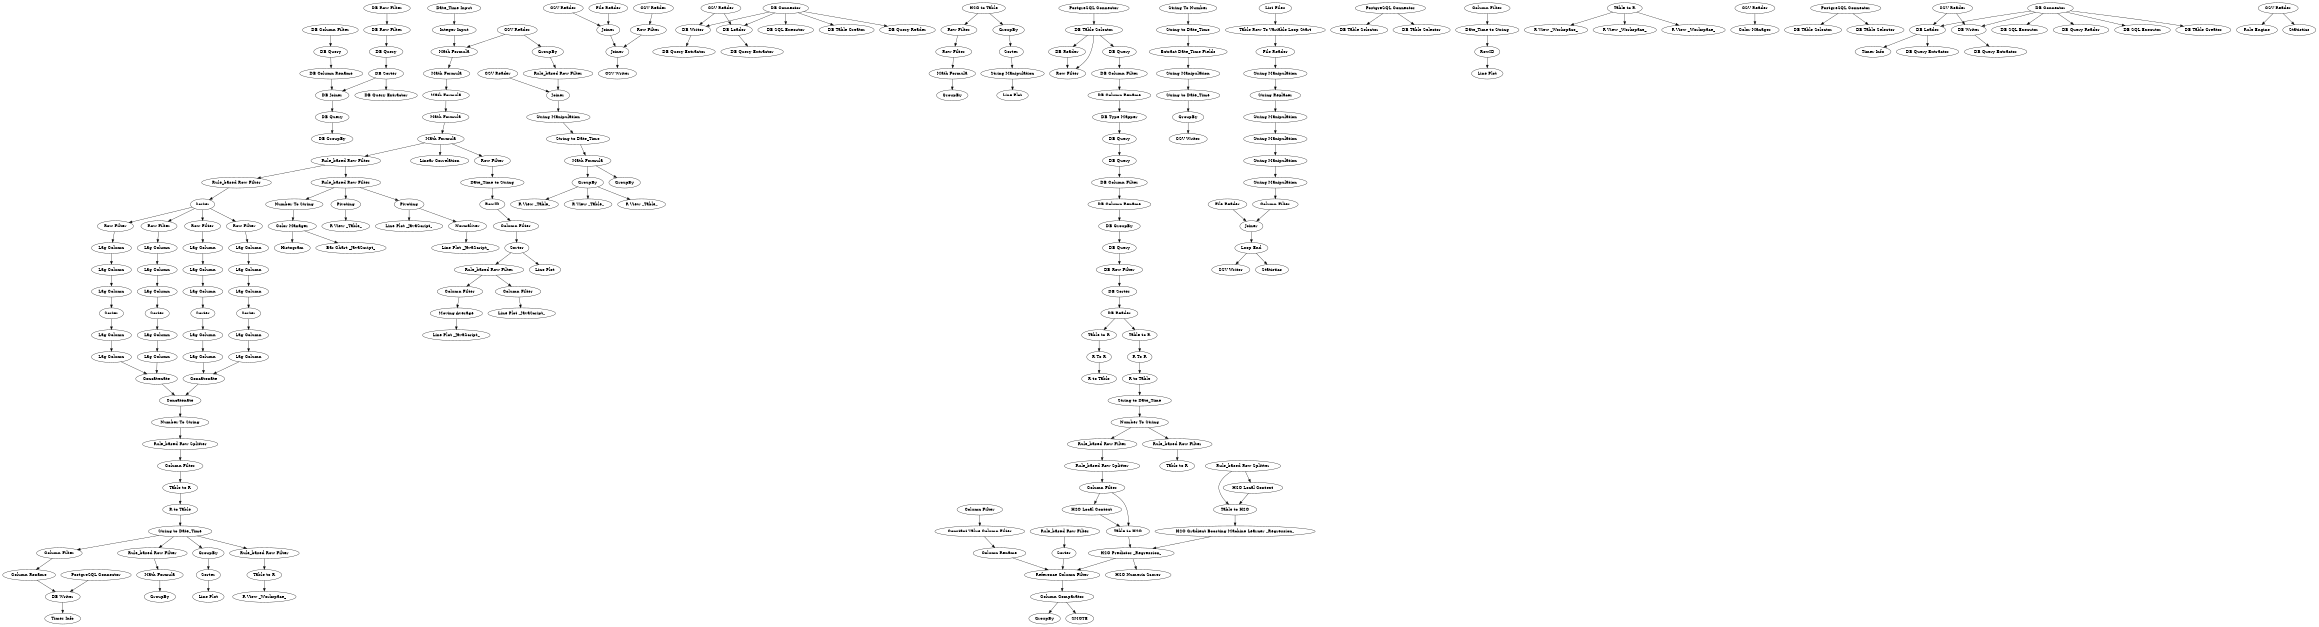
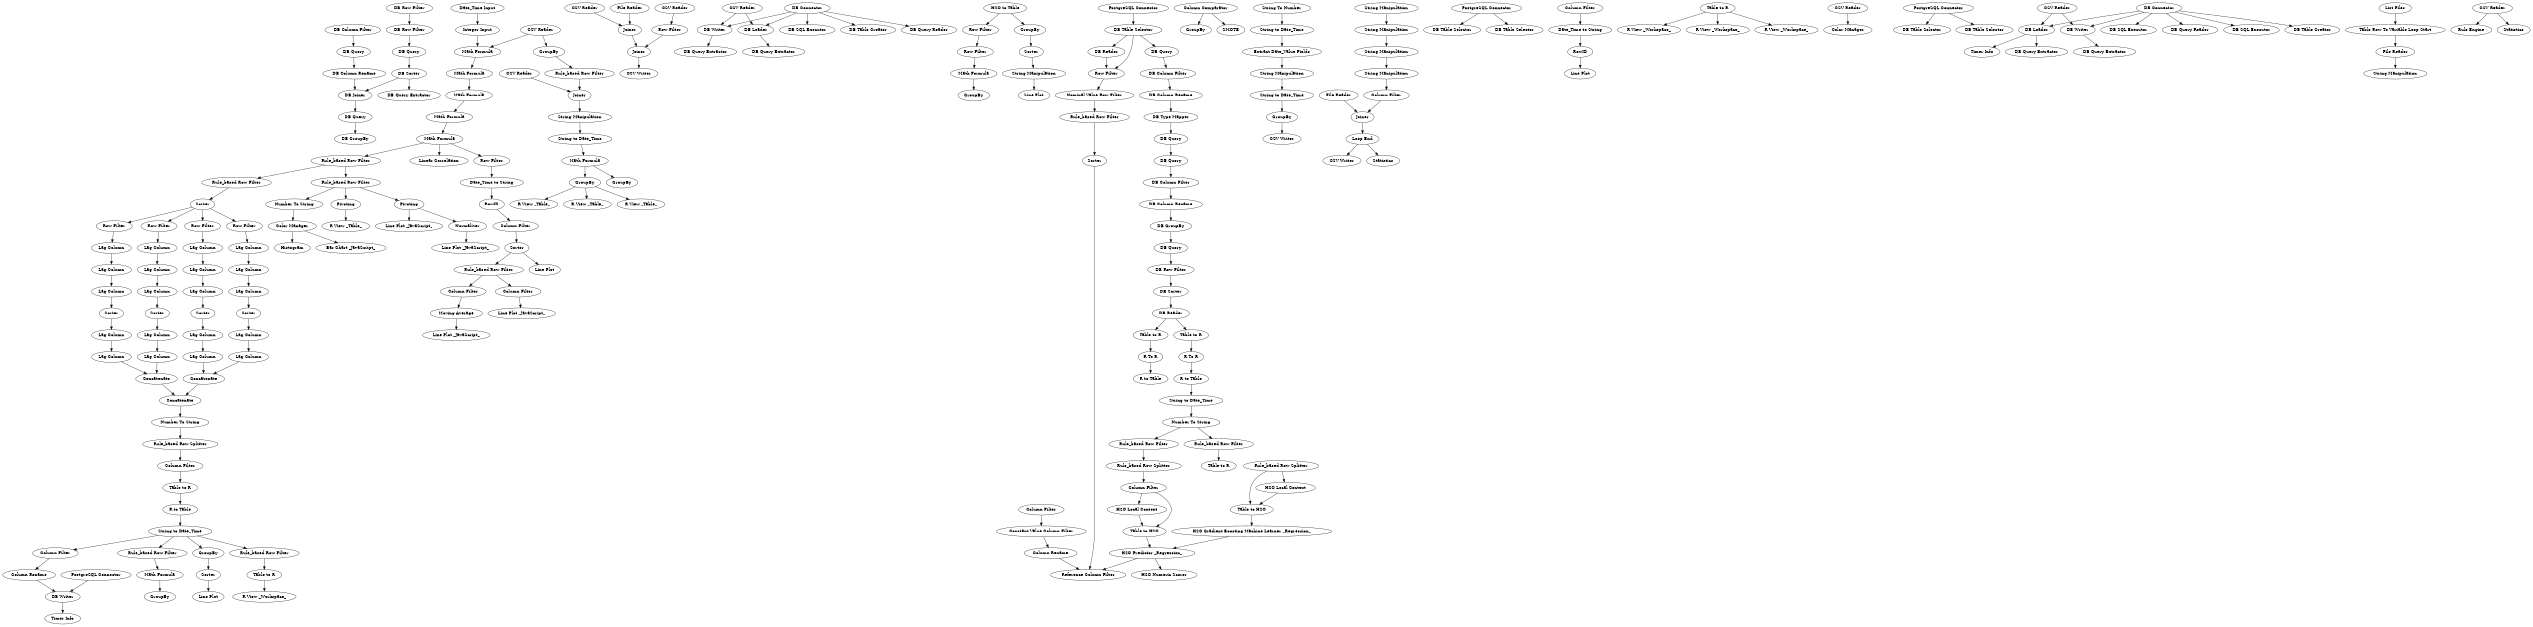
node "Extract Date_Time Fields": label "Extract Date_Time Fields" -> "Extract Date_Value Fields"
node "Nominal Value Row Filter": added
node "String Replacer": removed
edge "Reference Column Filter" -> "Column Comparator": removed
